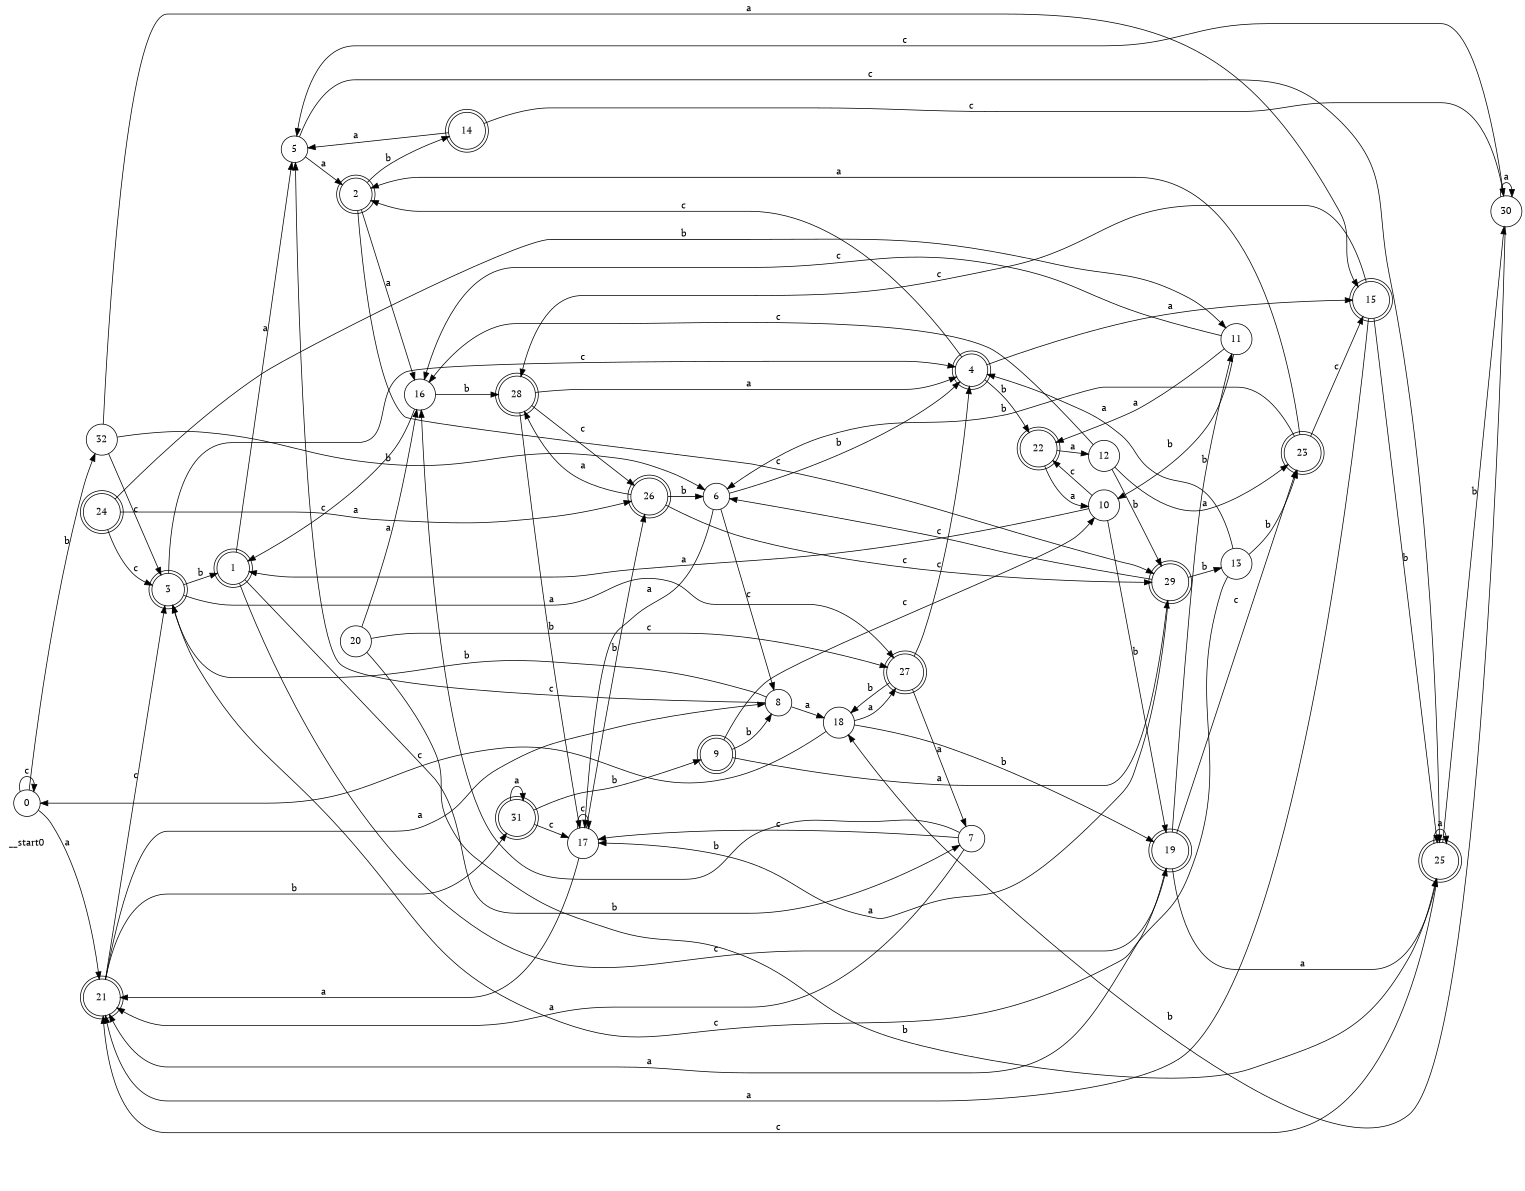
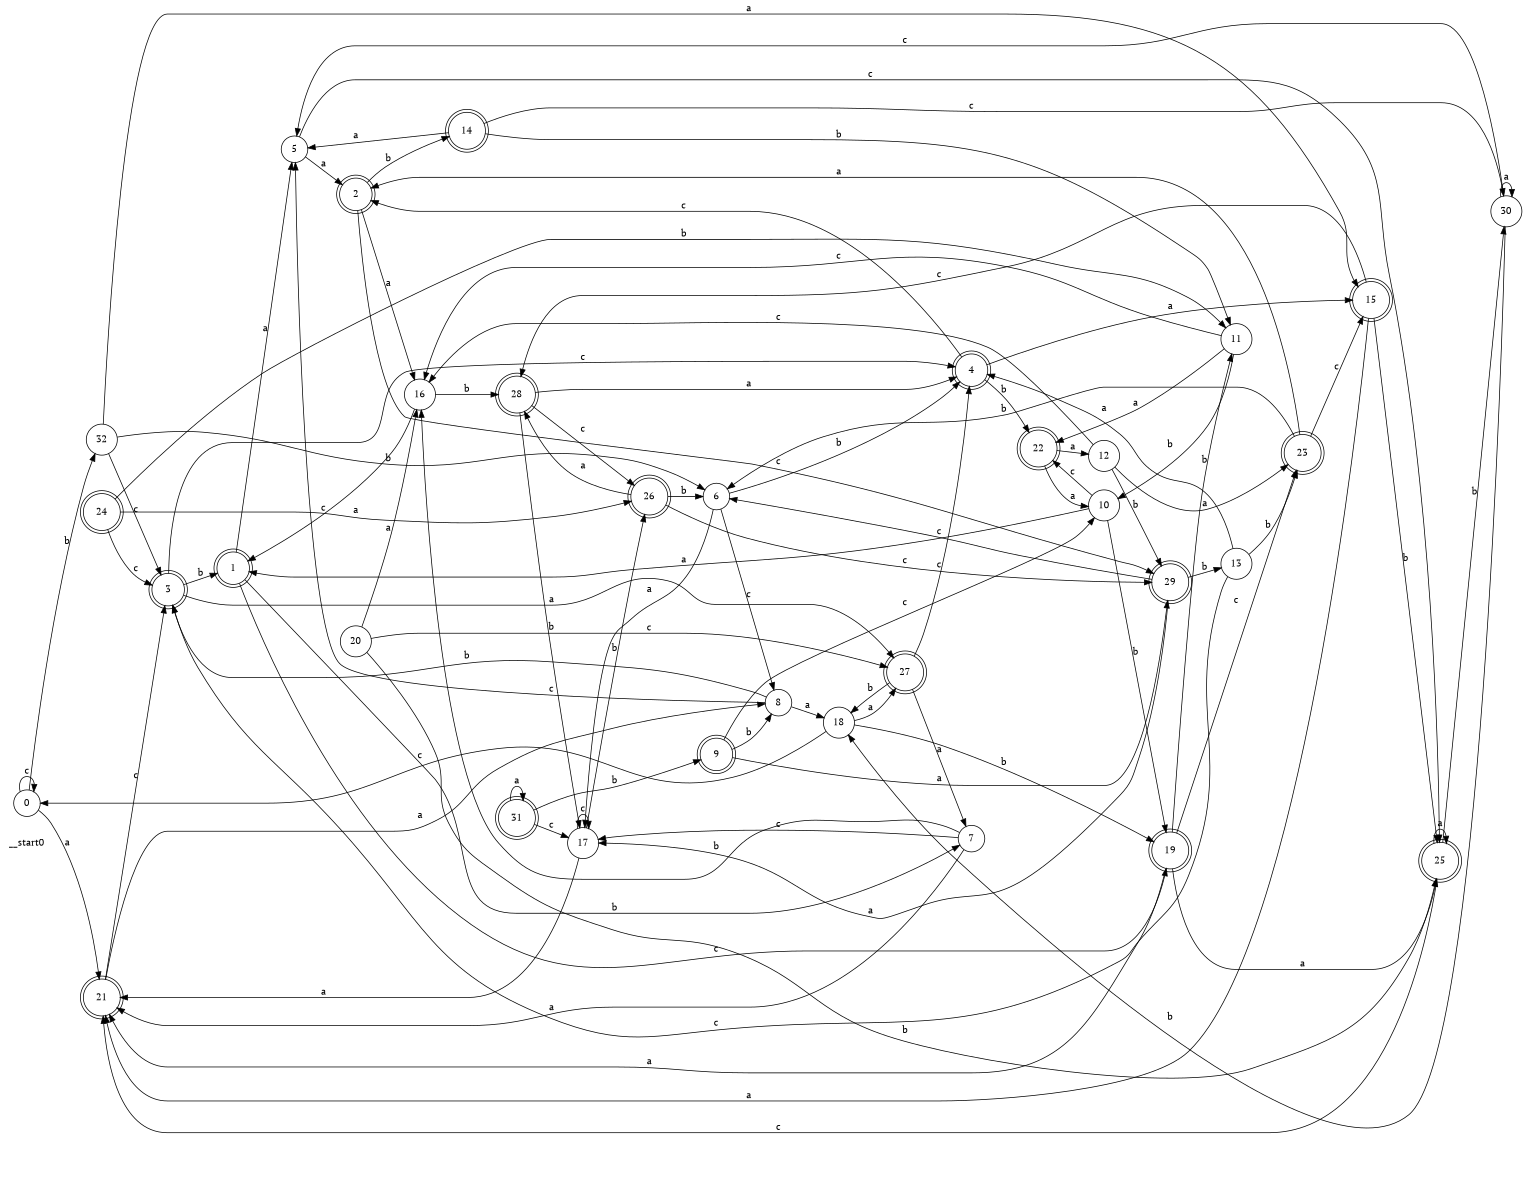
edge "14" -> "11": added, label "b"
edge "21" -> "31": removed, label "b"
